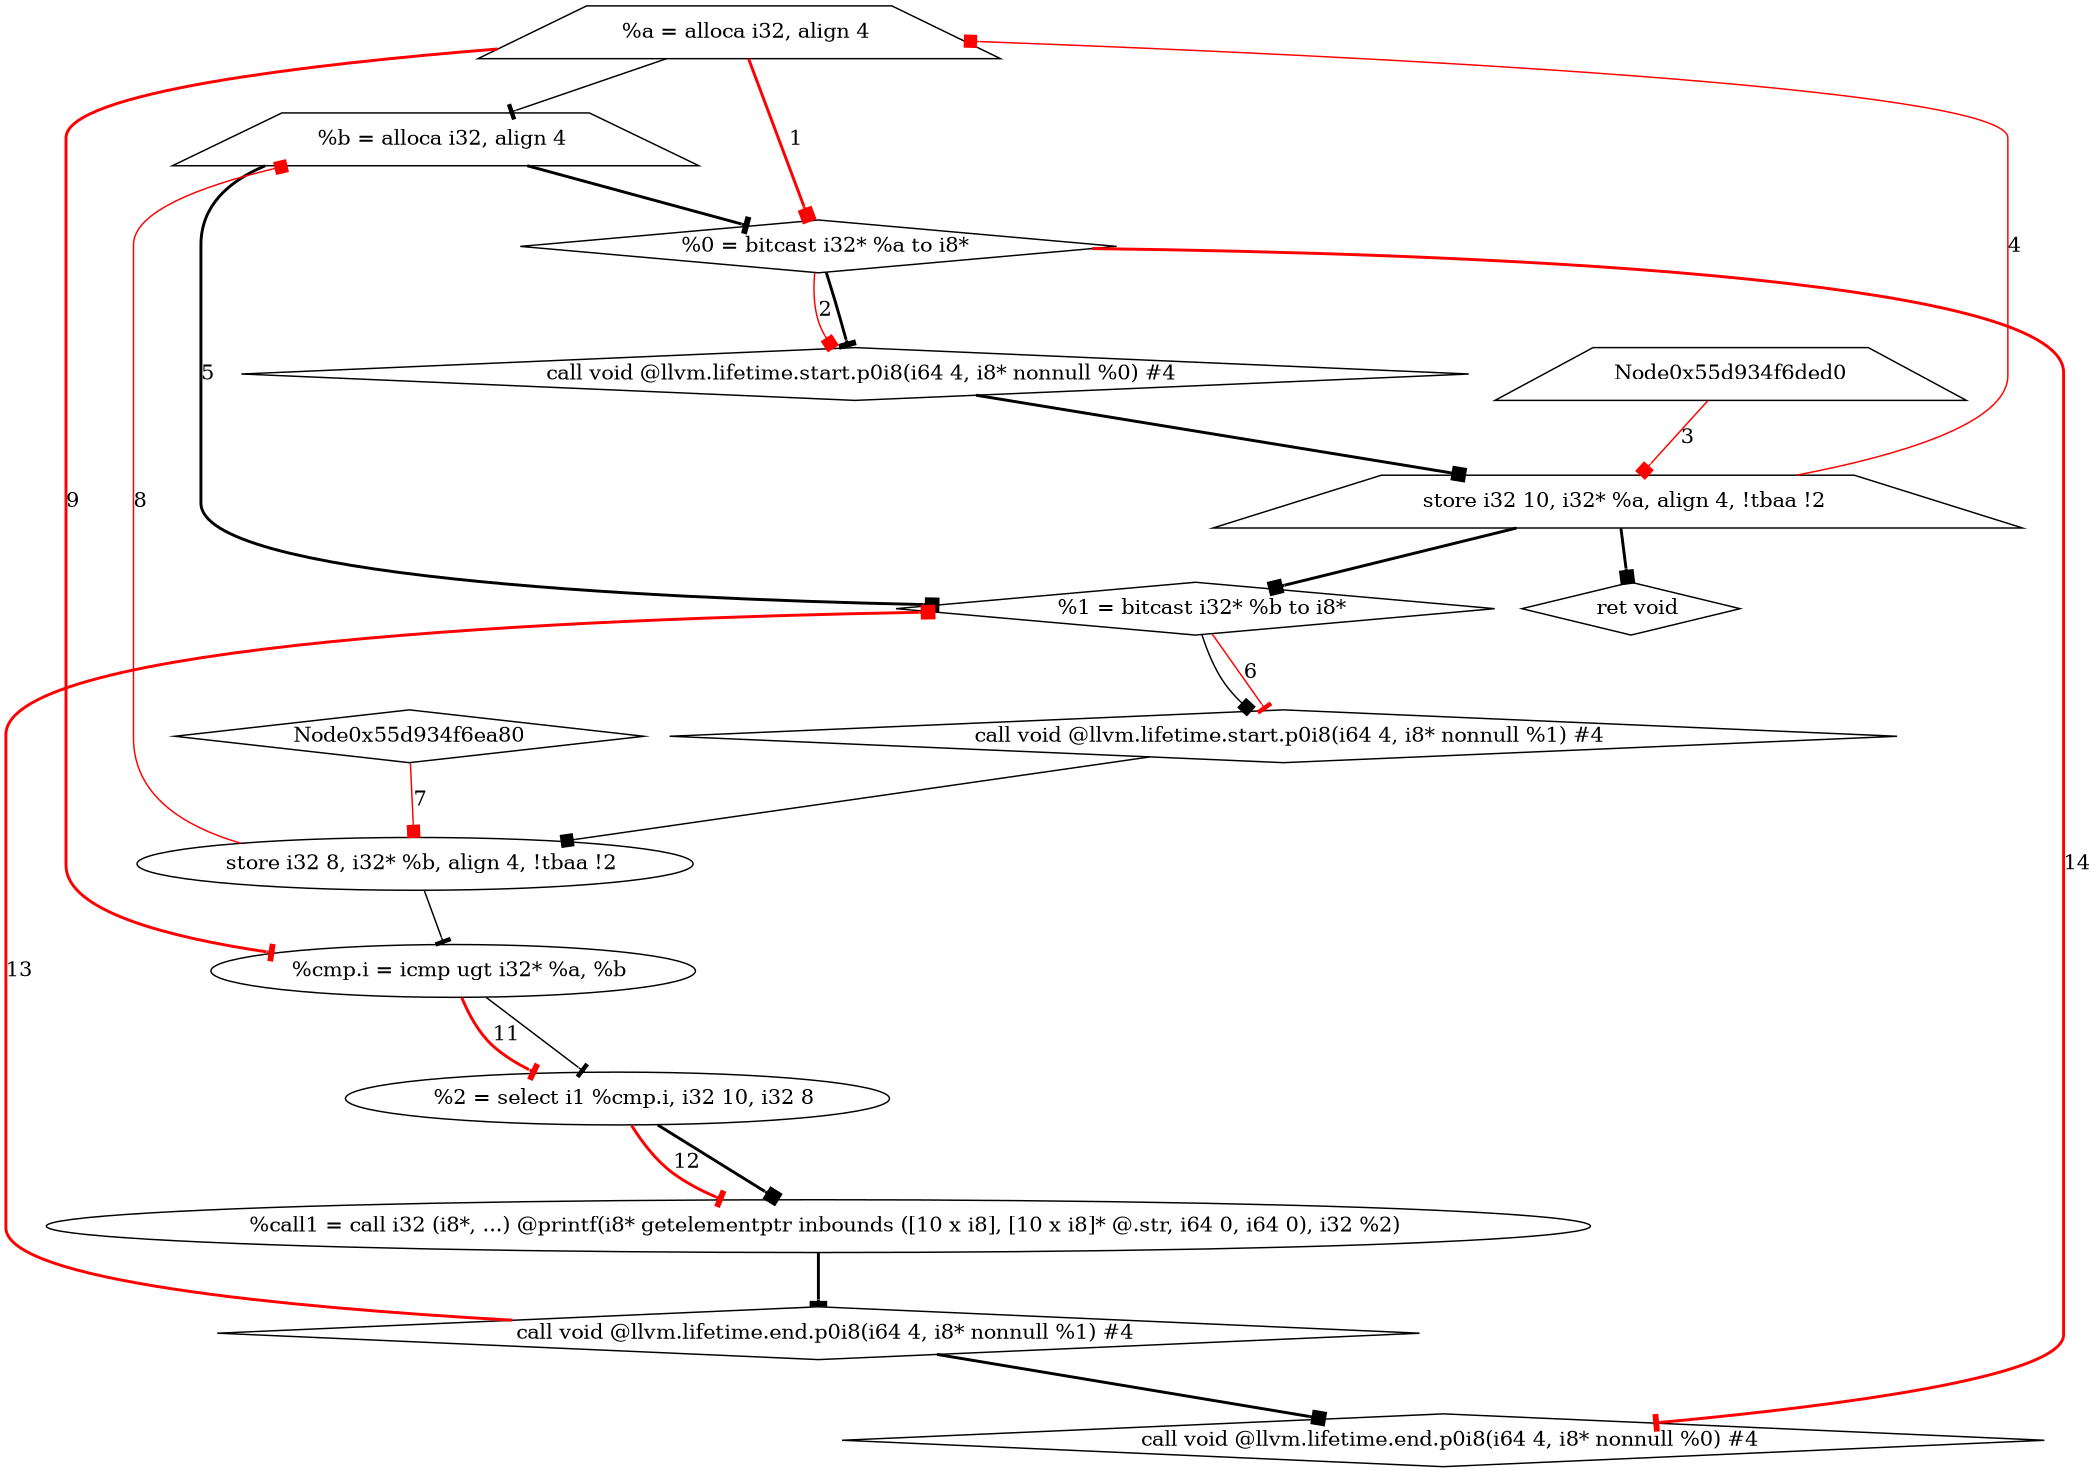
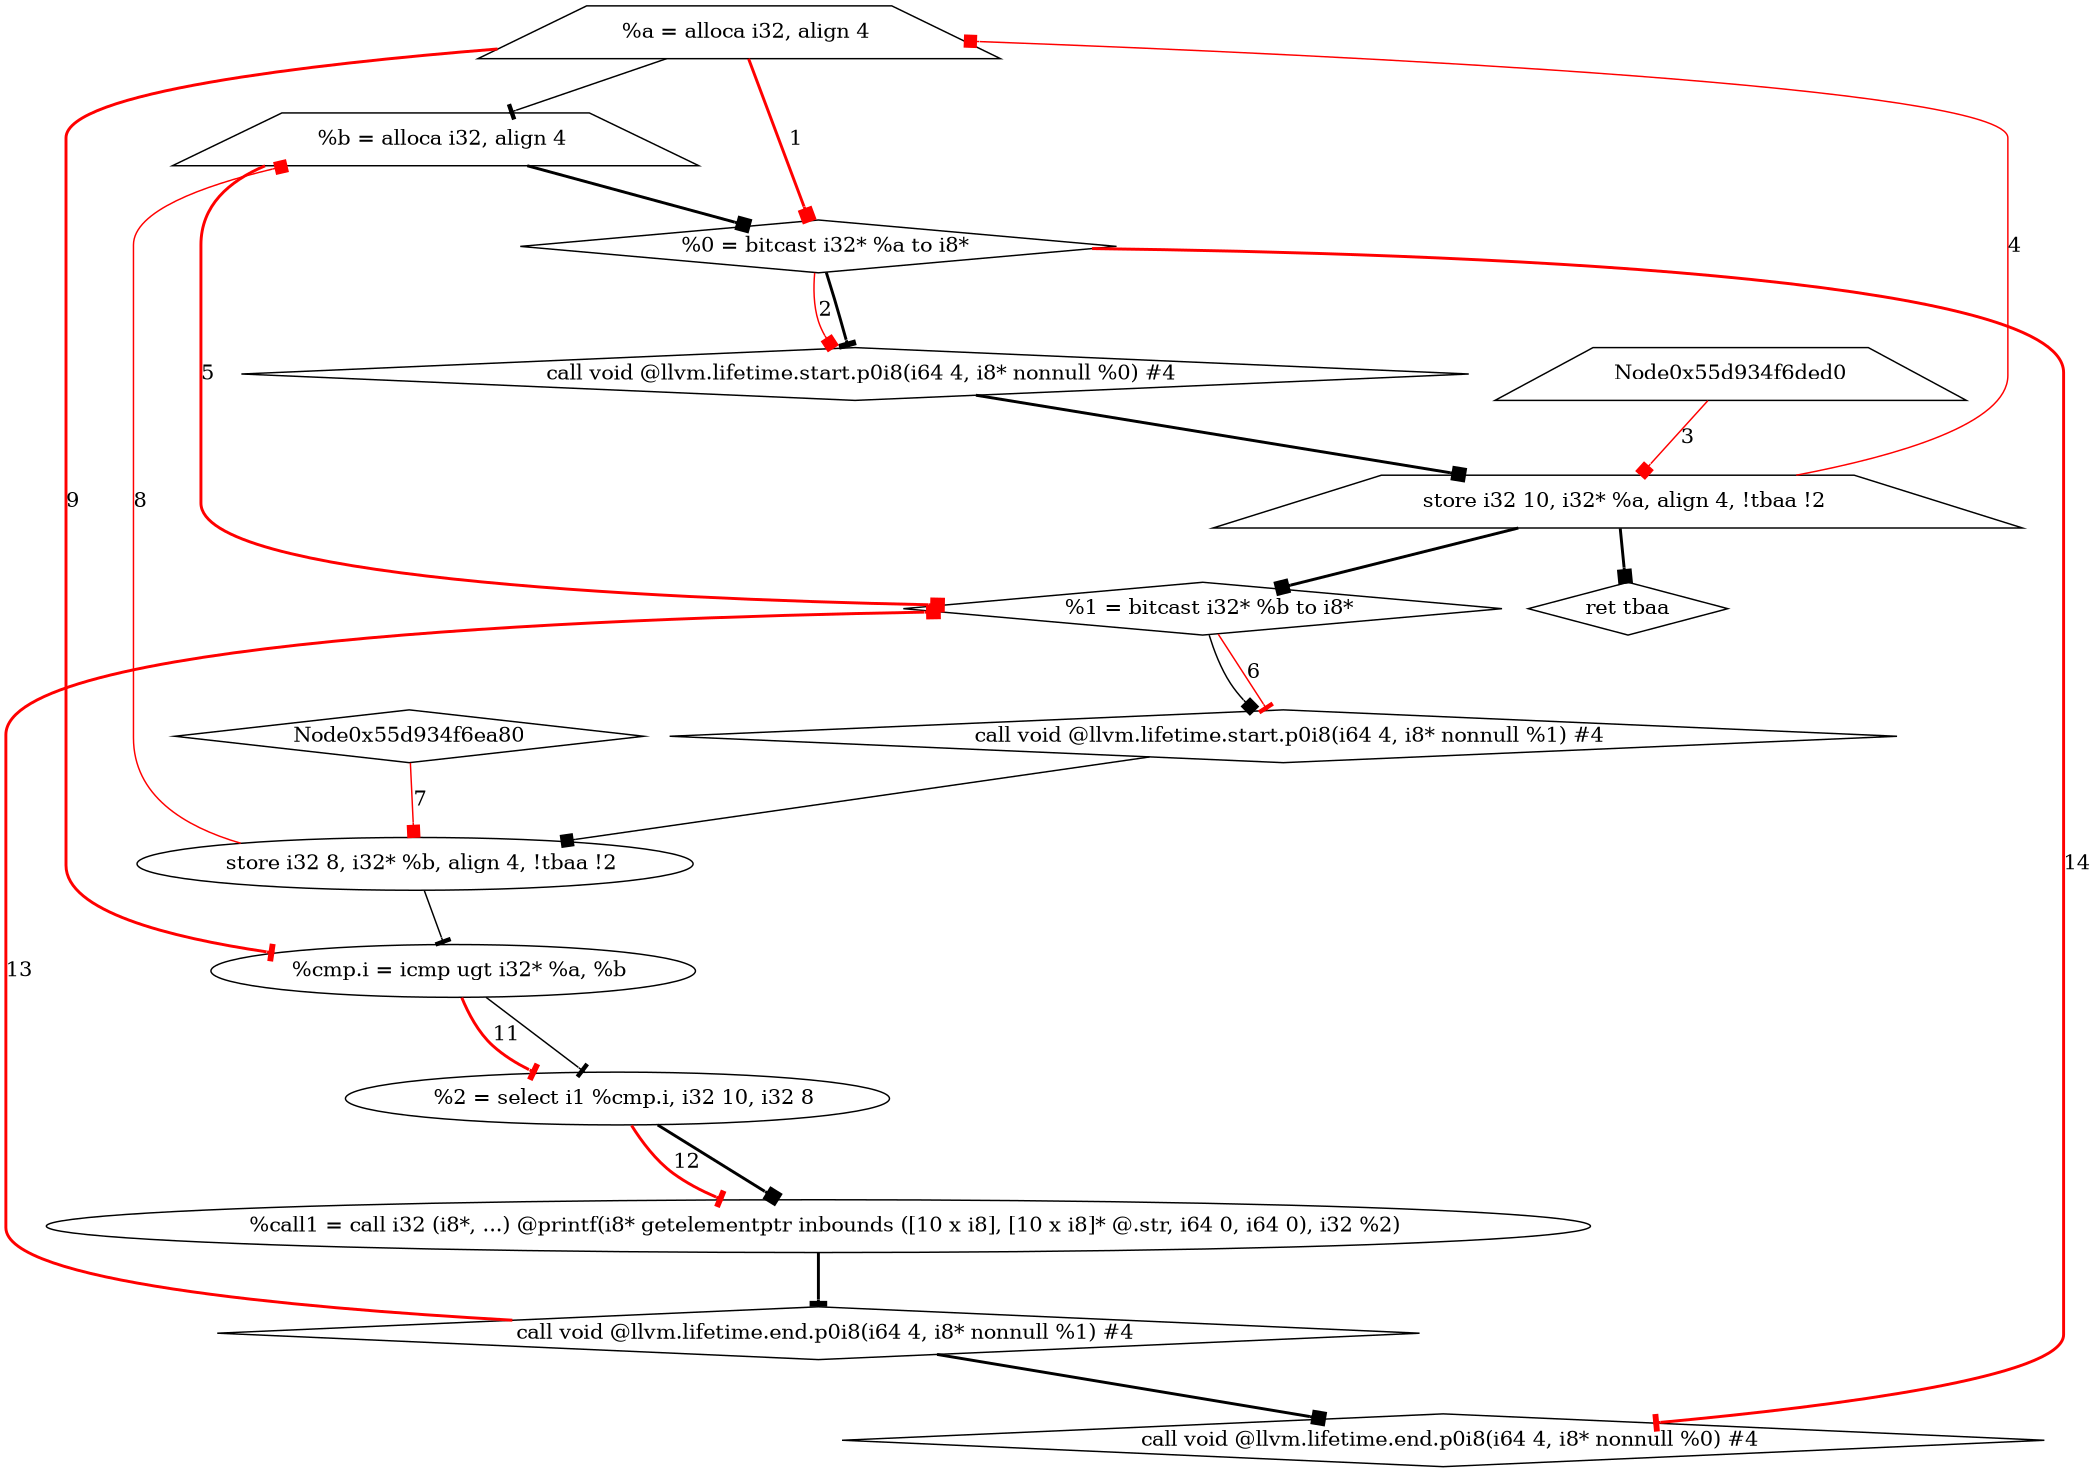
edge "%b = alloca i32, align 4" -> "%0 = bitcast i32* %a to i8*": arrowhead tee -> box
edge "%b = alloca i32, align 4" -> "%1 = bitcast i32* %b to i8*": color black -> red
node "ret void": label "ret void" -> "ret tbaa"
